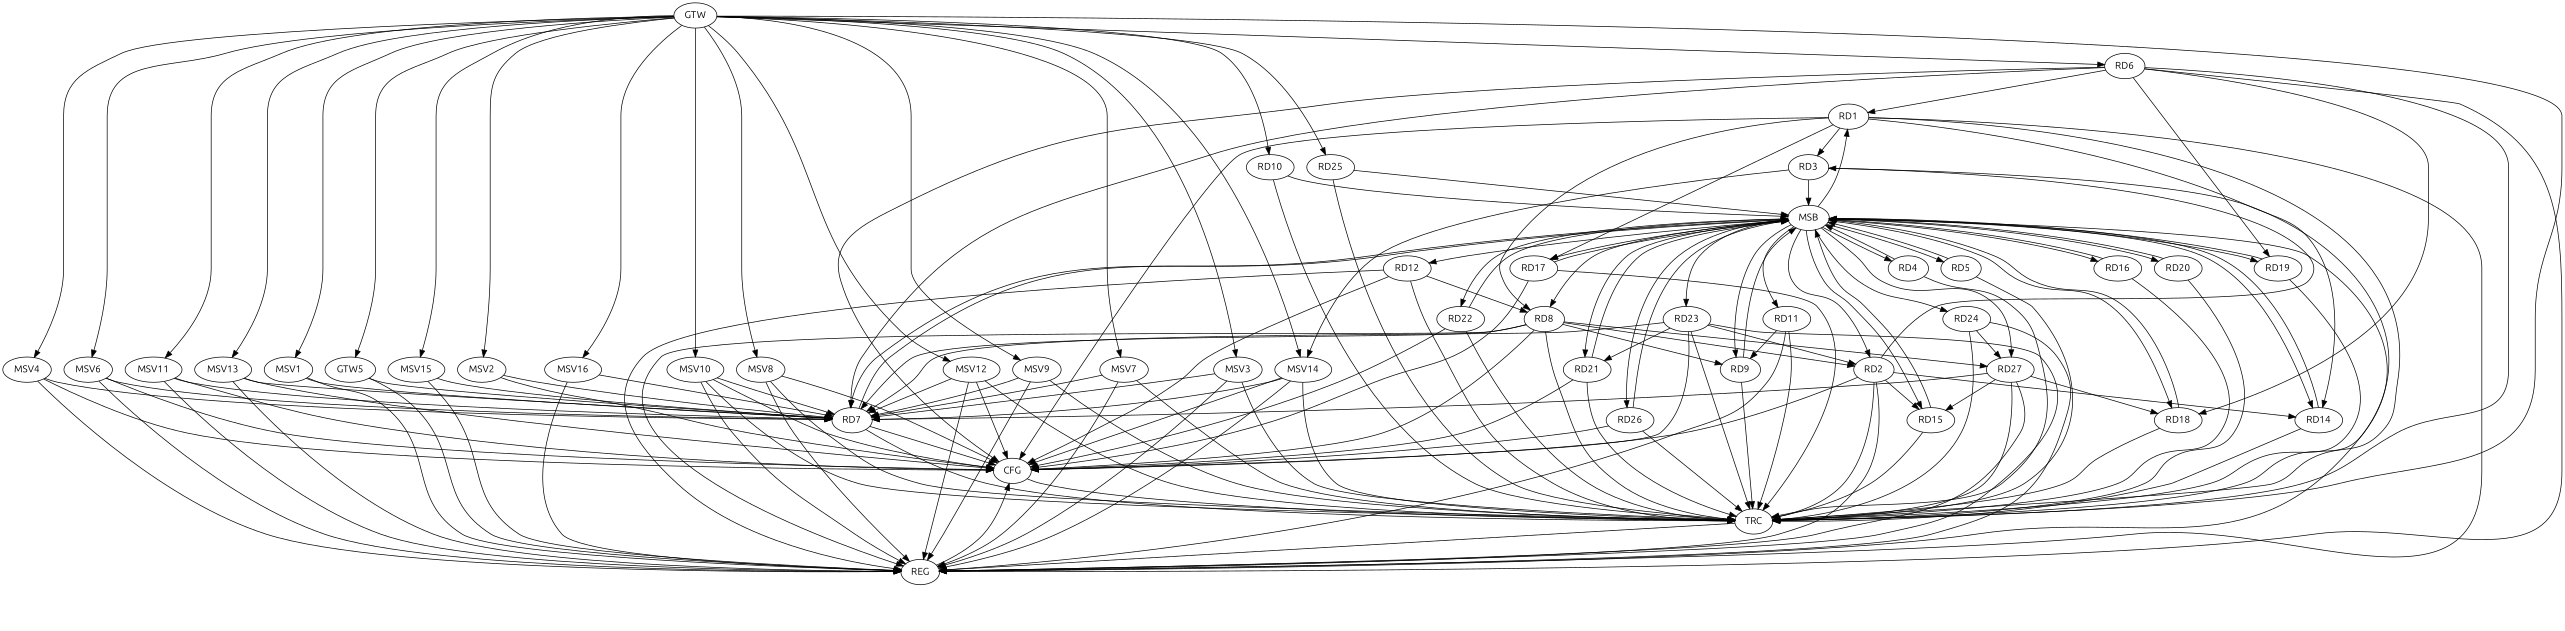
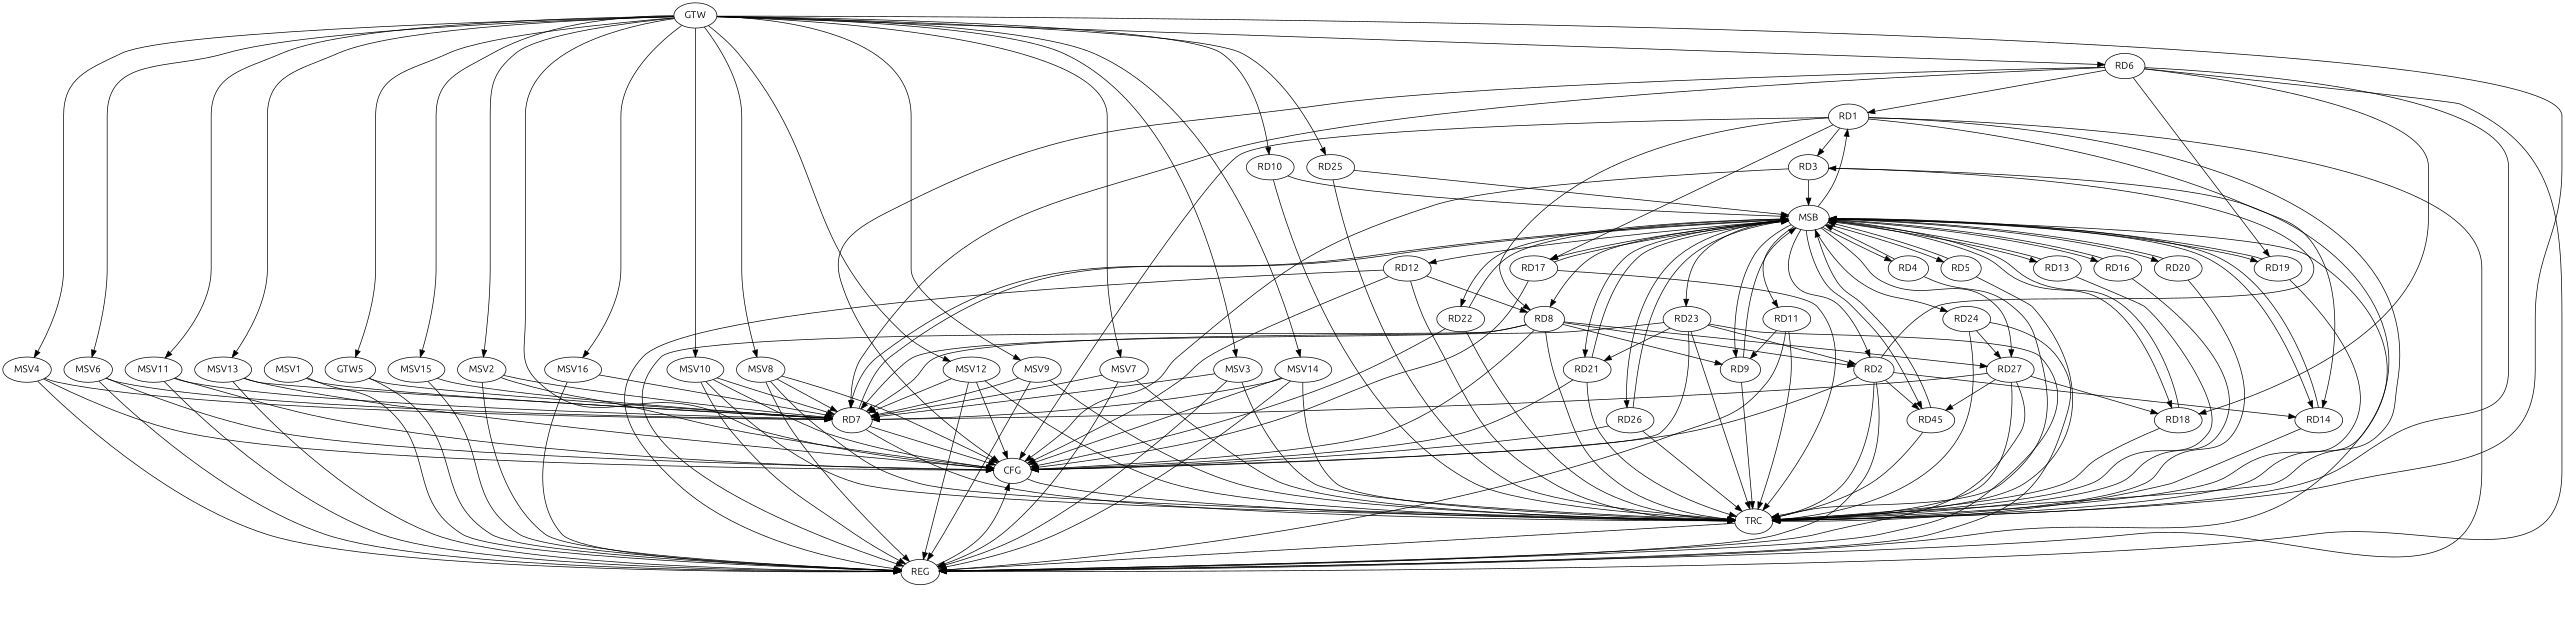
edge "GTW" -> "MSV1": now "GTW" -> "CFG"
edge "RD3" -> "MSV14": now "RD3" -> "CFG"
node "RD13": added
edge "MSV8" -> "RD7": added
node "RD15": label "RD15" -> "RD45"
edge "MSV2" -> "REG": added
